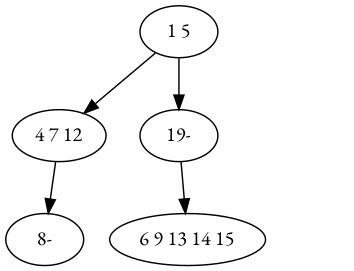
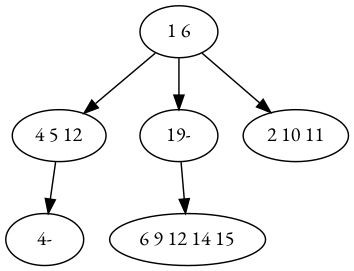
node "1 5": label "1 5" -> "1 6"
node "4 7 12": label "4 7 12" -> "4 5 12"
node "2 10 11": added
node "8-": label "8-" -> "4-"
node "6 9 13 14 15": label "6 9 13 14 15" -> "6 9 12 14 15"
